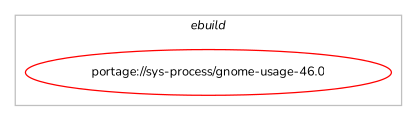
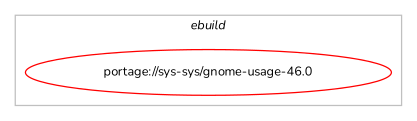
node "portage://sys-process/gnome-usage-46.0": label "portage://sys-process/gnome-usage-46.0" -> "portage://sys-sys/gnome-usage-46.0"
